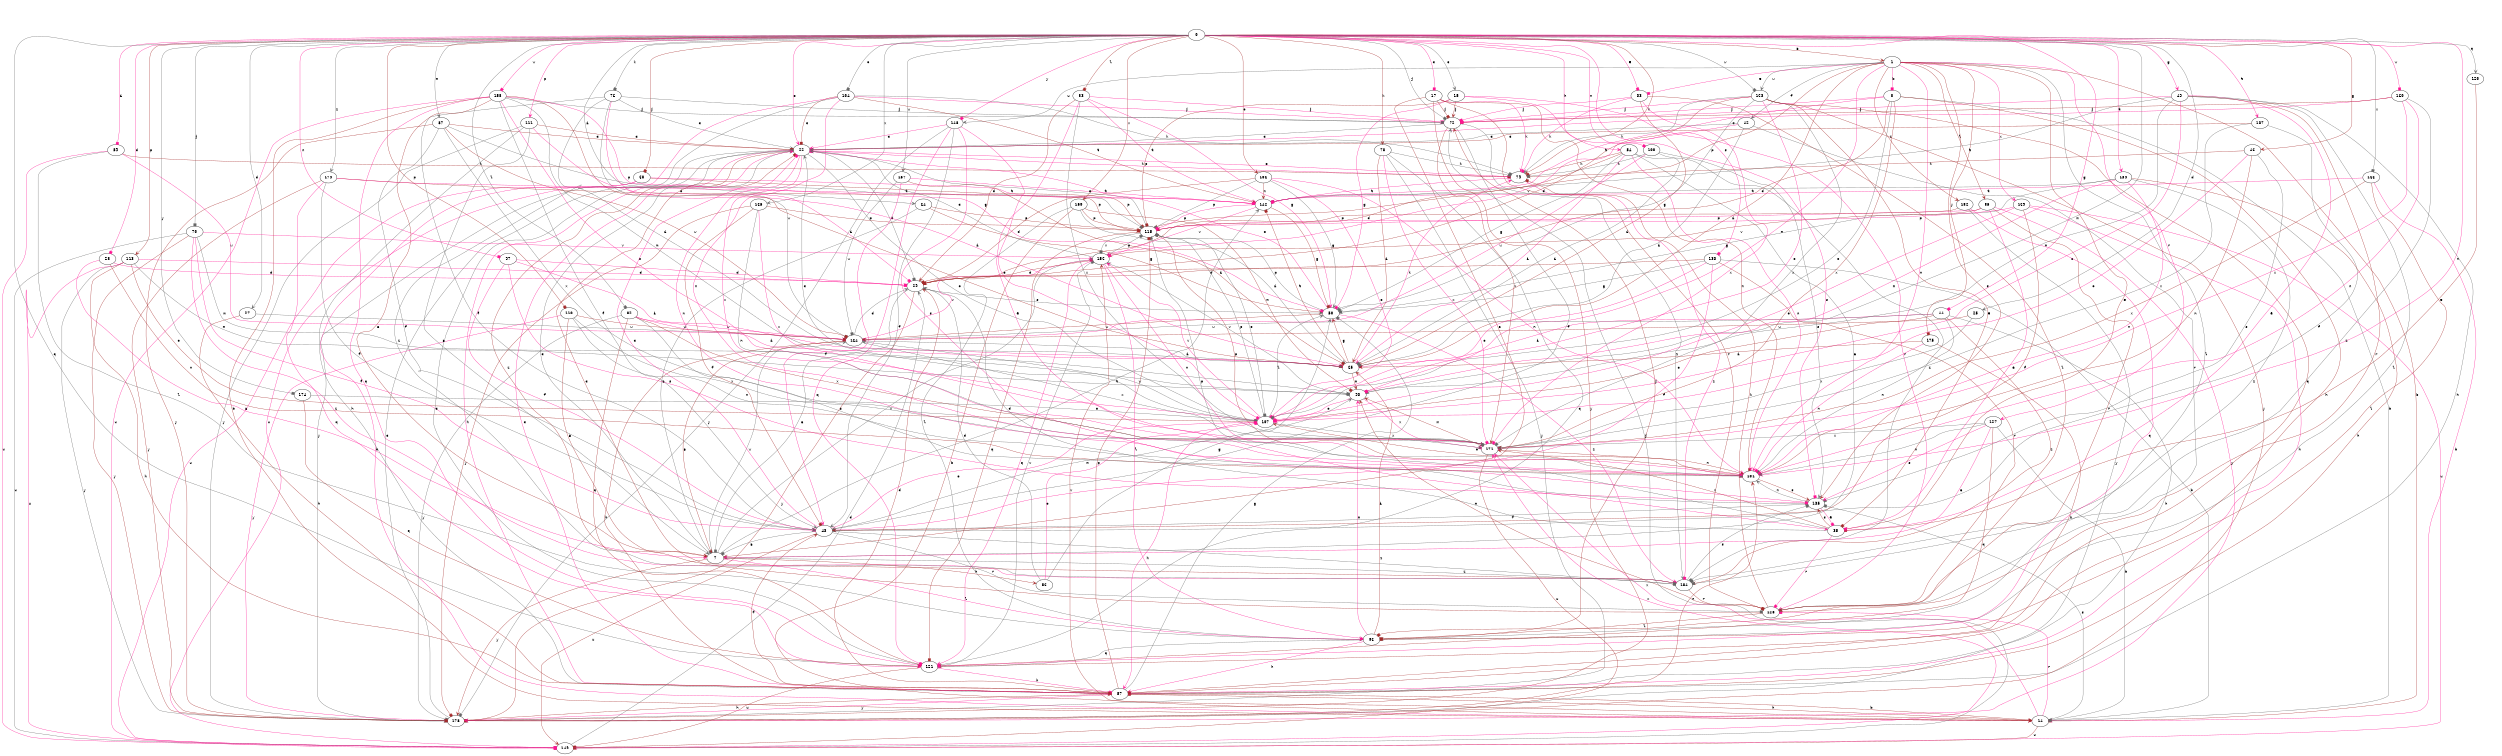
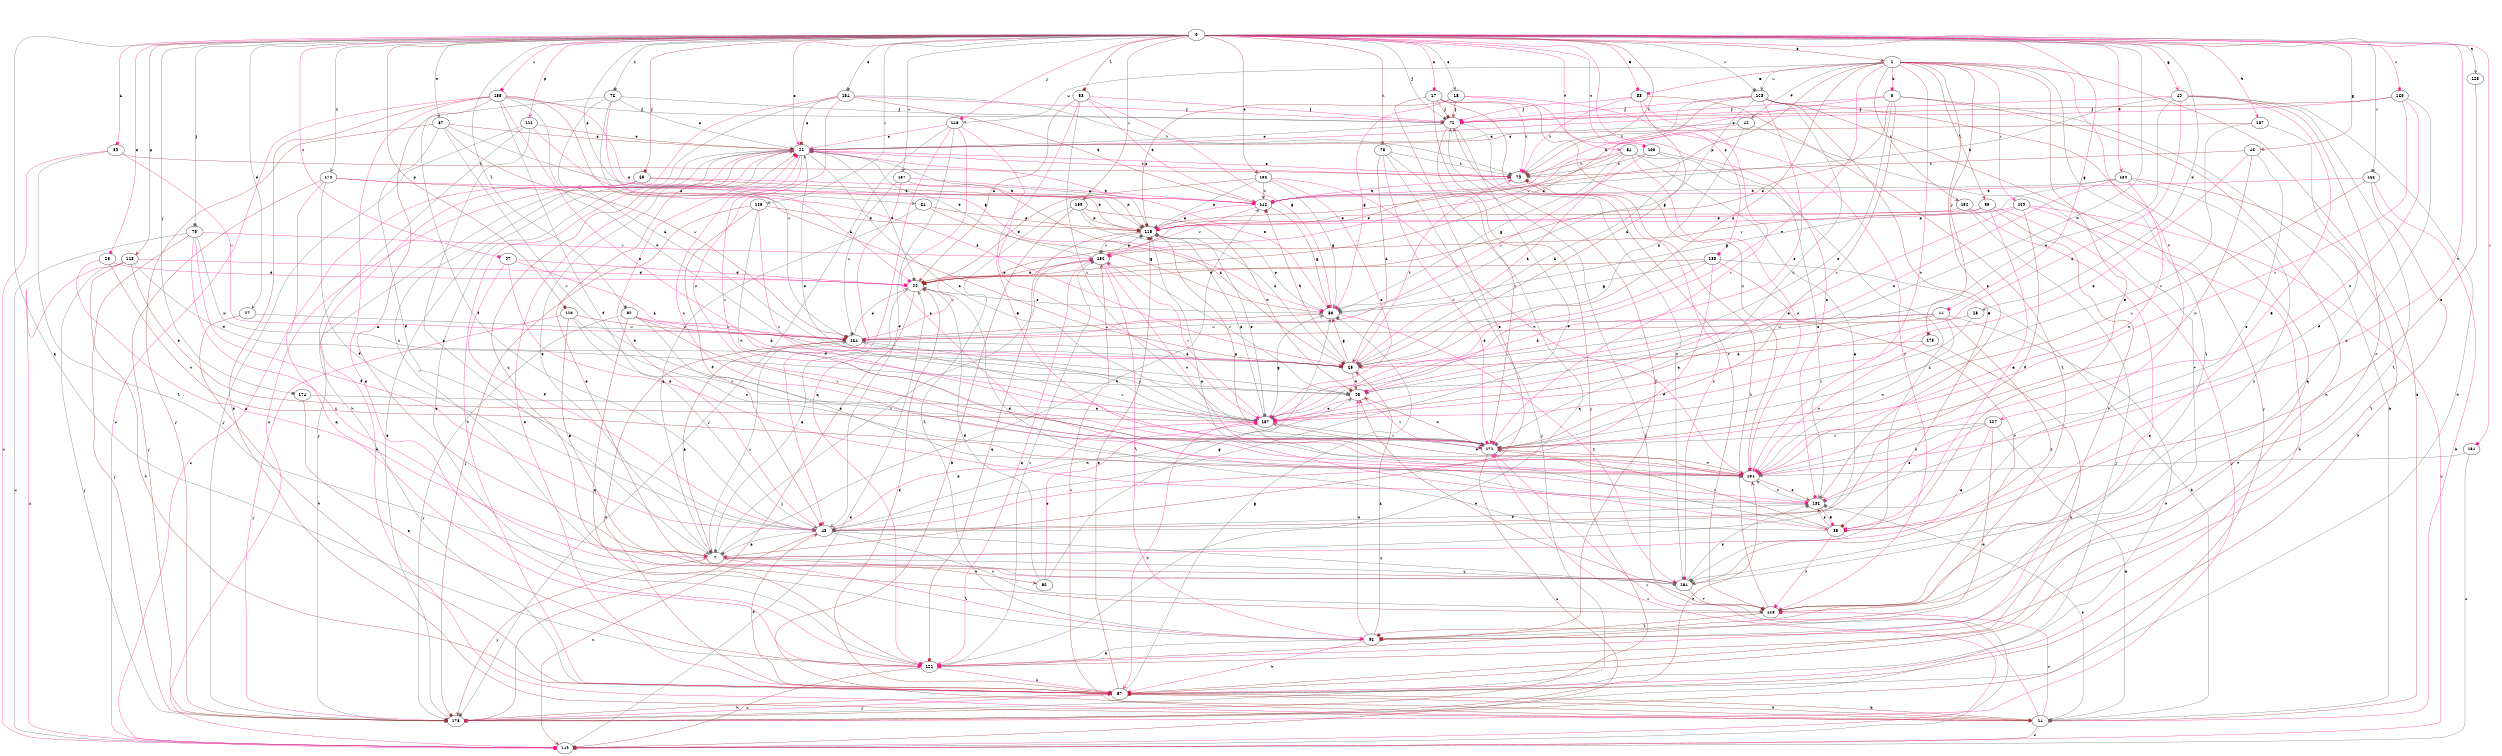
edge "107" -> "50": label "l" -> "g"
node "154": added
edge "160" -> "184": arrowhead box -> vee
node "135": label "135" -> "136"
